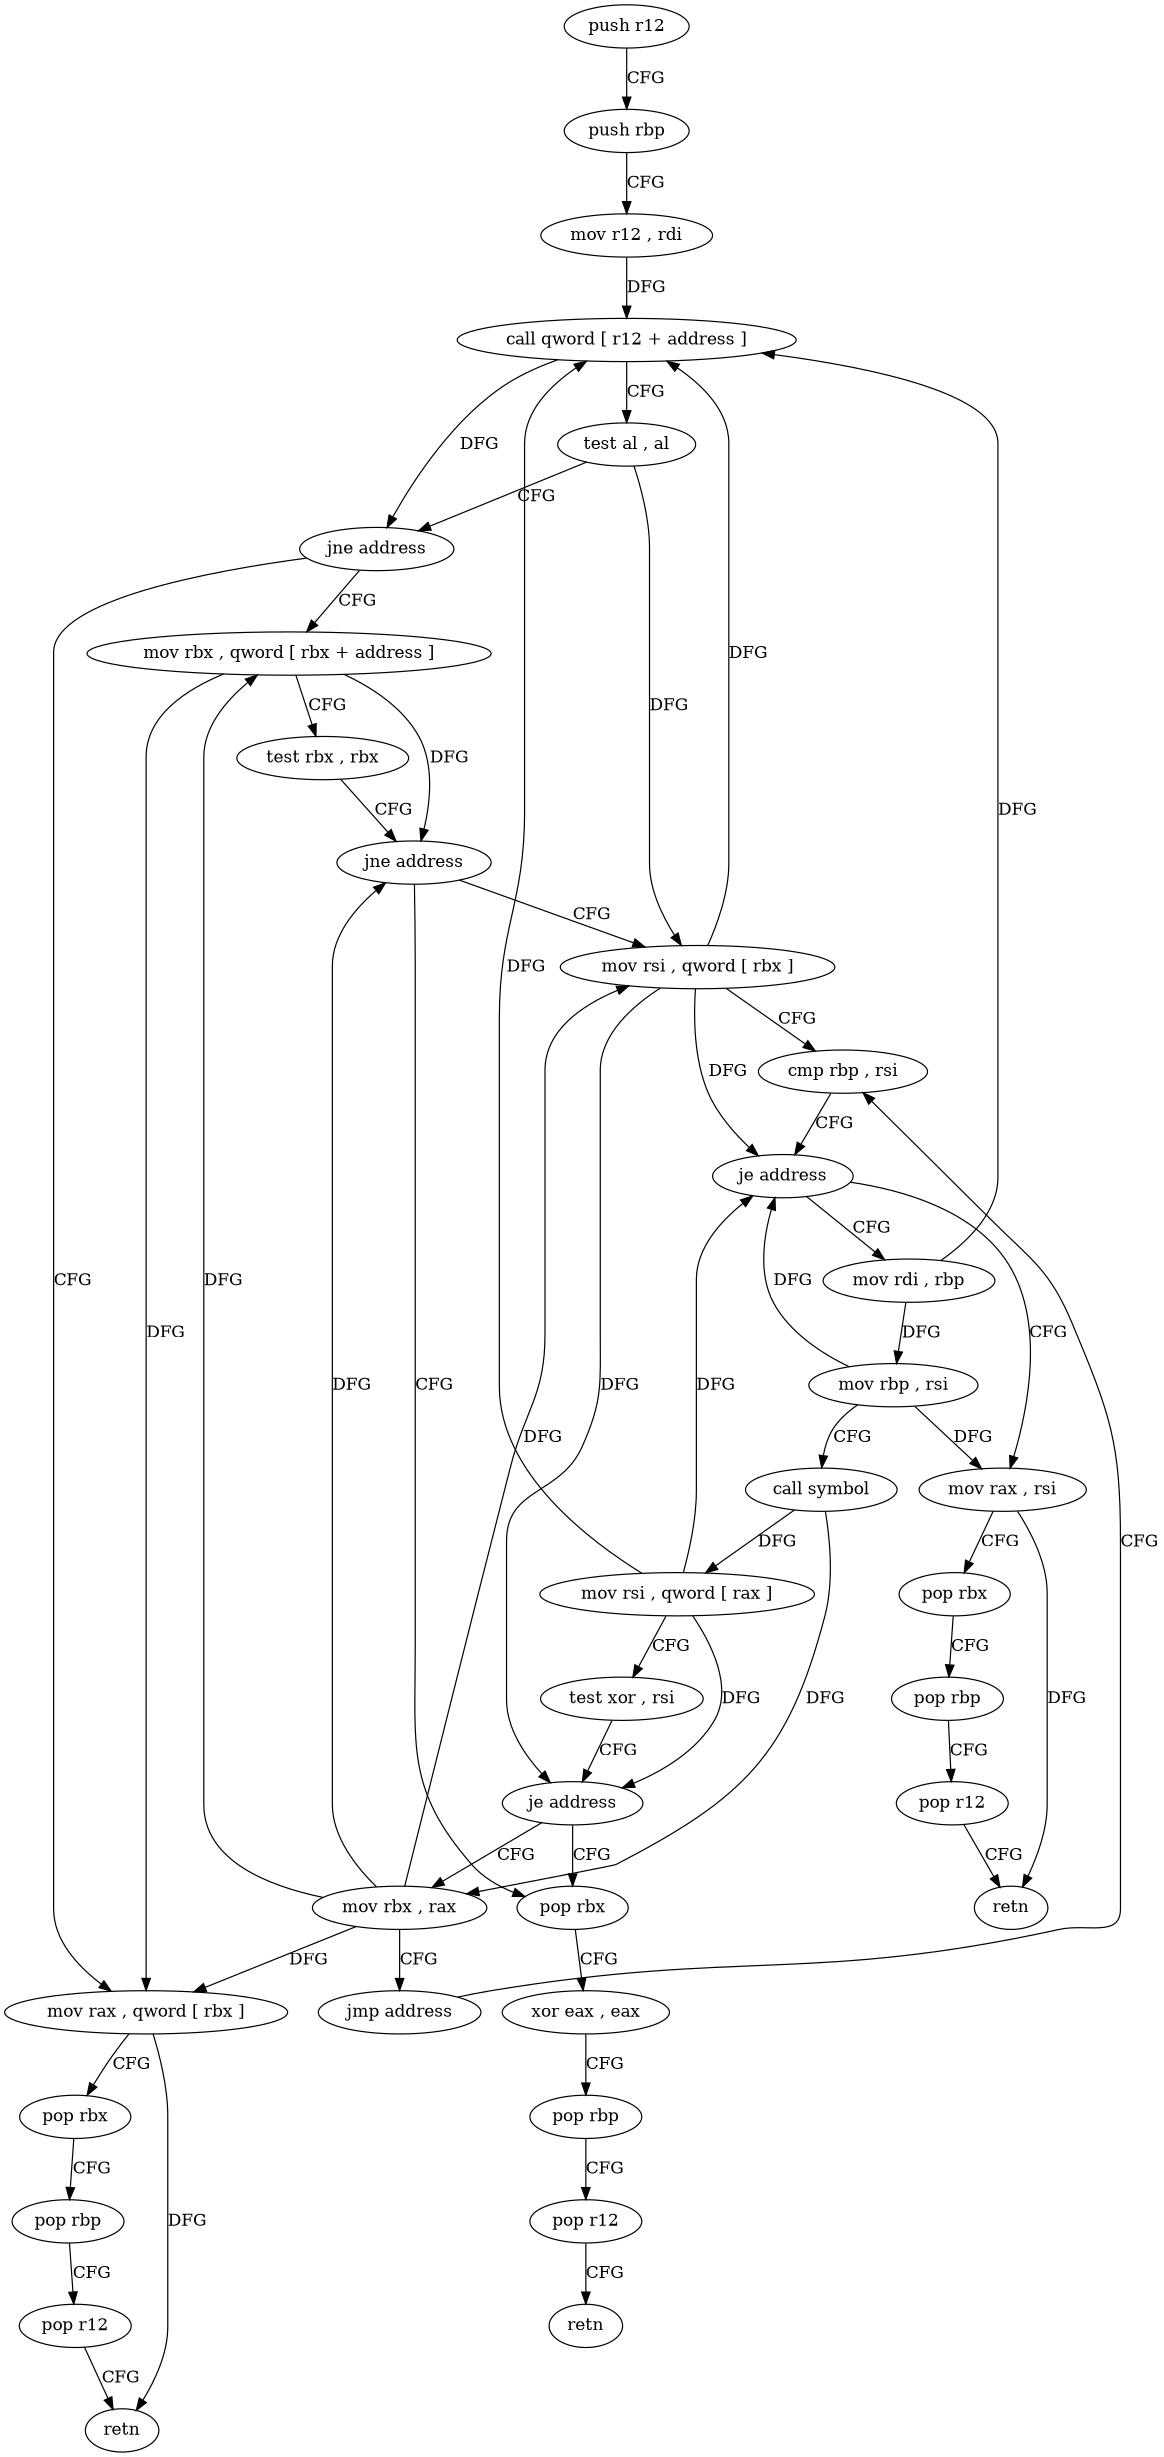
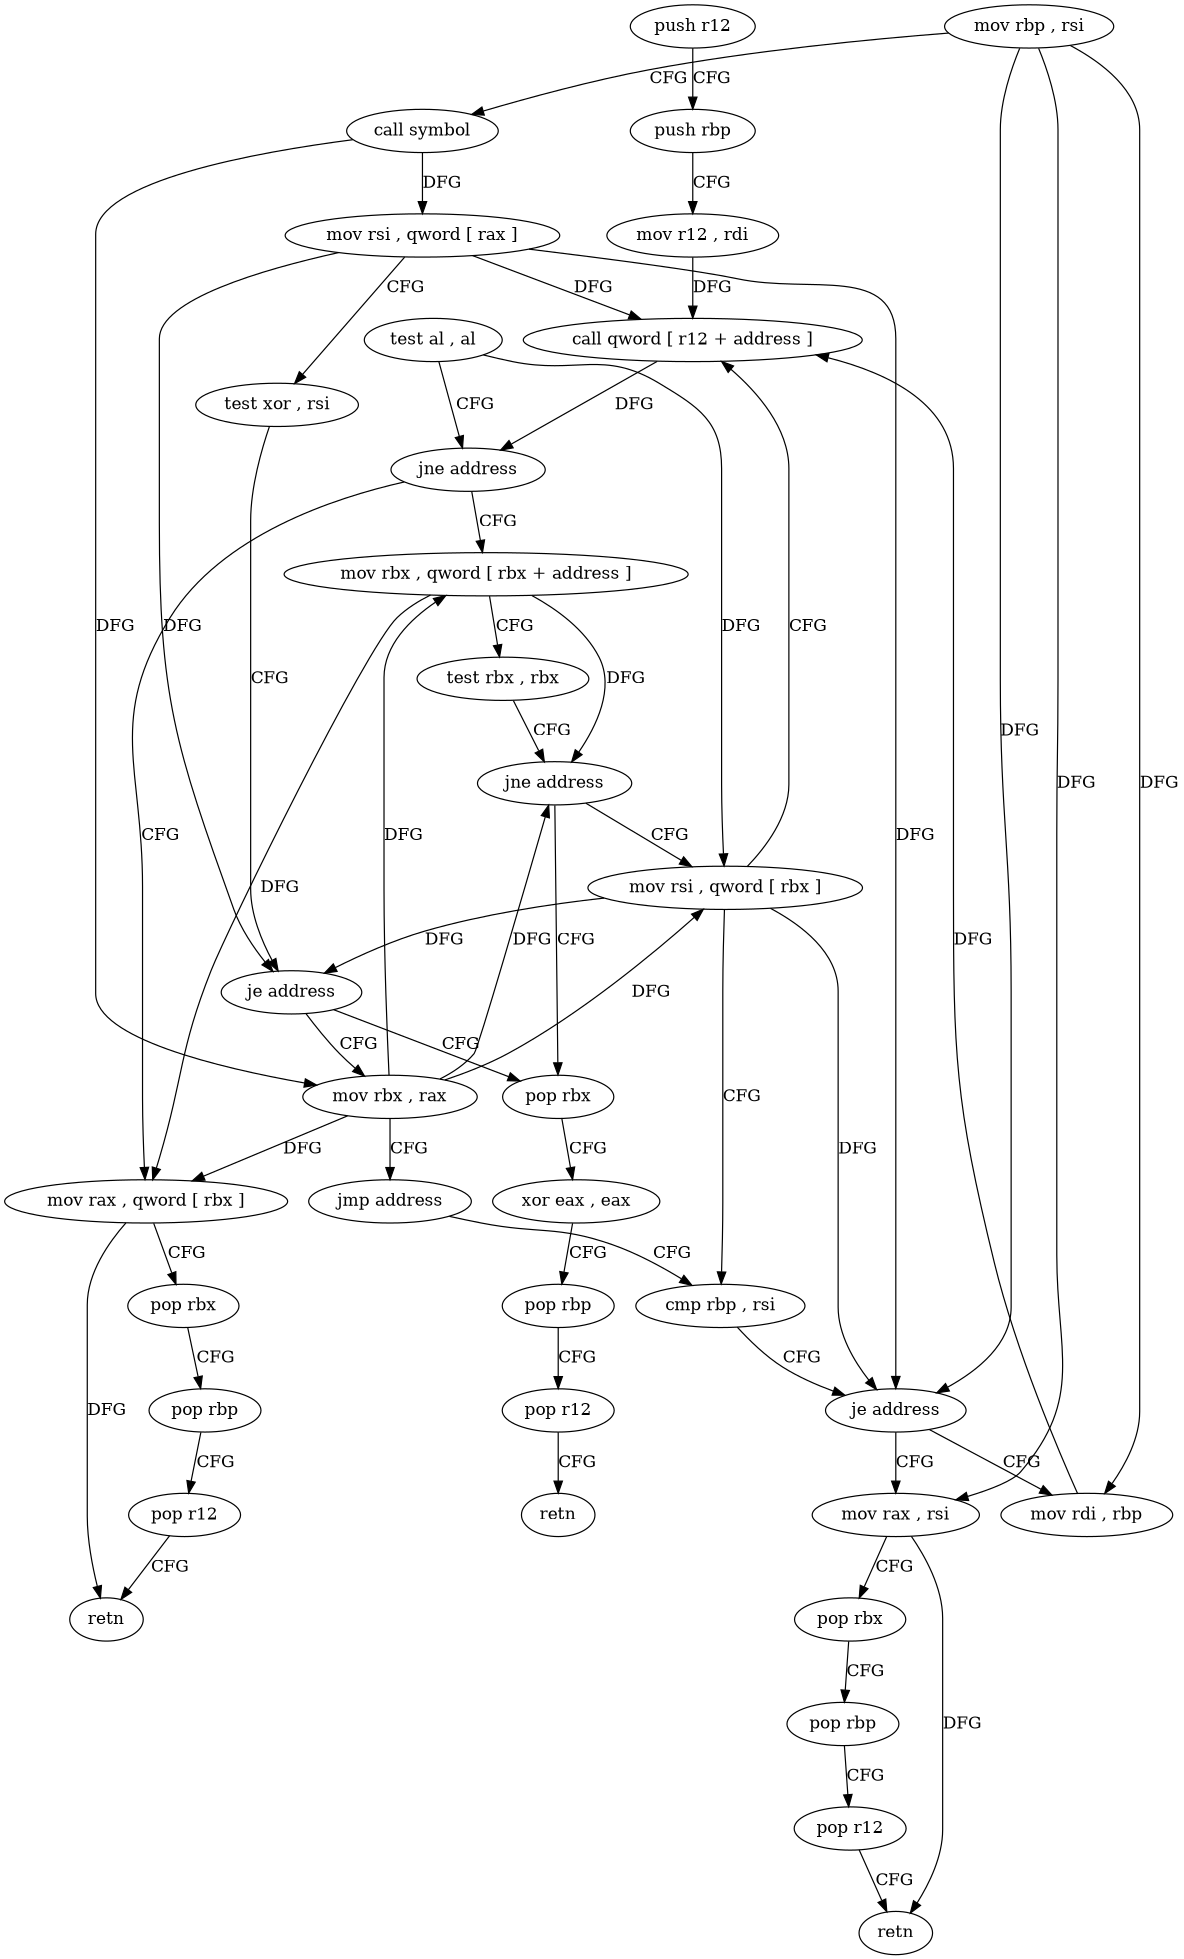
edge "call qword [ r12 + address ]" -> "test al , al": removed, label "CFG"
edge "mov rsi , qword [ rbx ]" -> "call qword [ r12 + address ]": label "DFG" -> "CFG"
edge "mov rdi , rbp" -> "mov rbp , rsi": reversed
